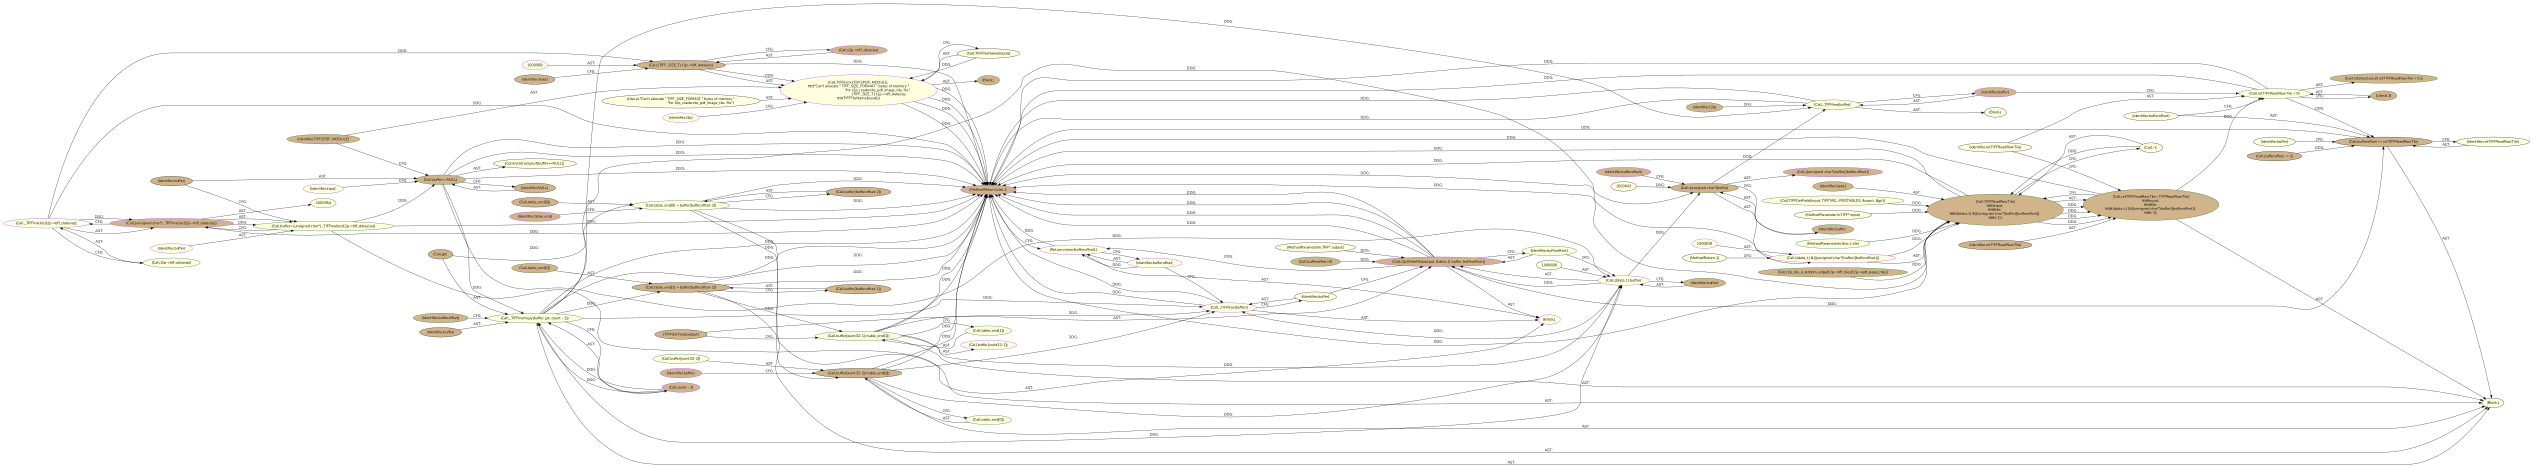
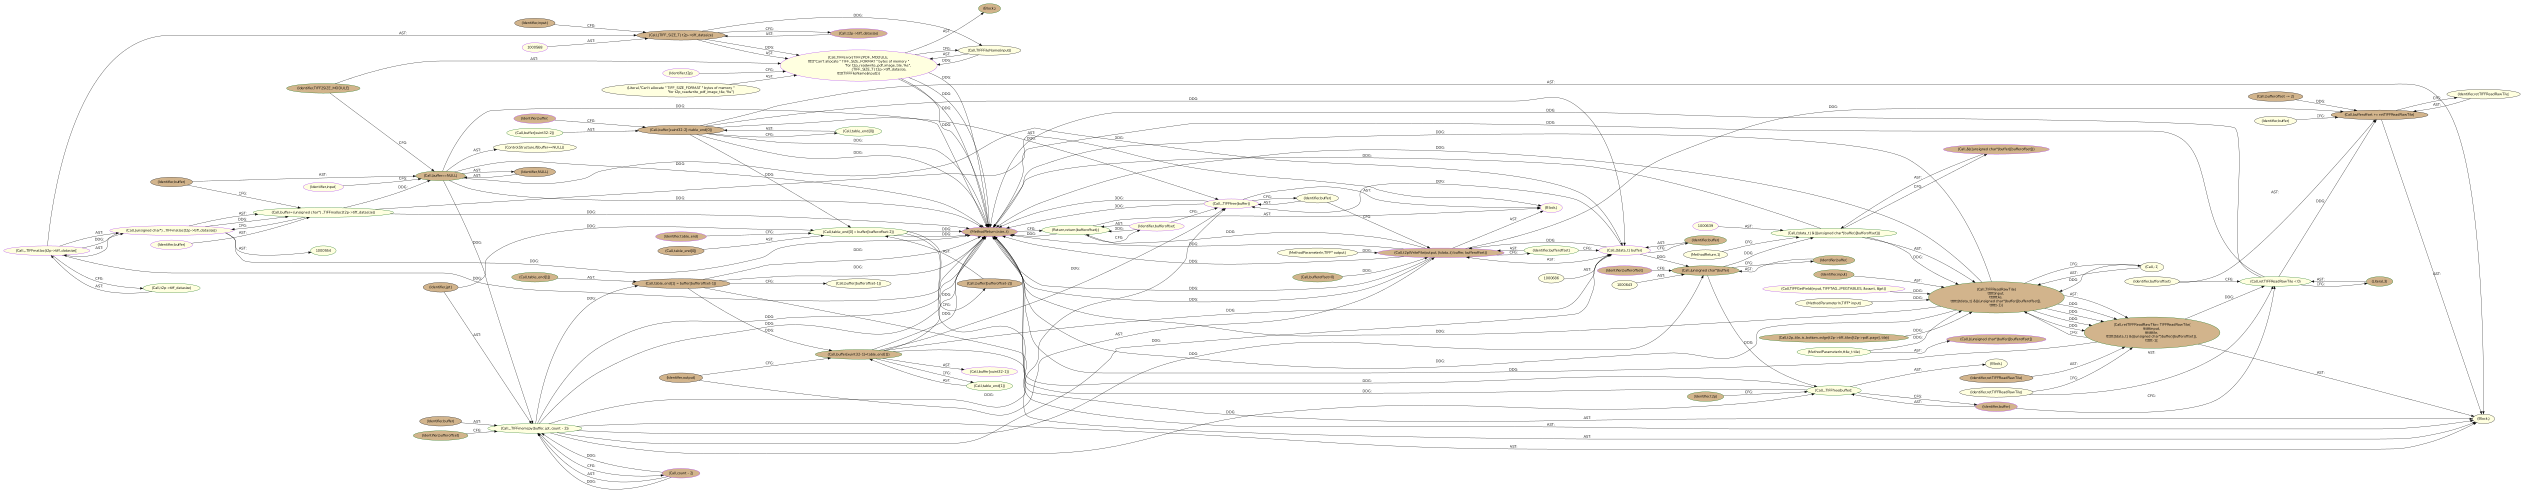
edge "(Call,_TIFFmalloc(t2p->tiff_datasize))" -> "(Call,(TIFF_SIZE_T) t2p->tiff_datasize)": label "DDG: " -> "AST: "
edge "(Call,(TIFF_SIZE_T) t2p->tiff_datasize)" -> "(MethodReturn,tsize_t)": now "(Call,(TIFF_SIZE_T) t2p->tiff_datasize)" -> "(Call,TIFFFileName(input))"
node "(ControlStructure,if( retTIFFReadRawTile < 0 ))": removed
edge "(Call,bufferoffset += retTIFFReadRawTile)" -> "(MethodReturn,tsize_t)": removed, label "DDG:"
node "(Identifier,TIFF2PDF_MODULE)": label "(Identifier,TIFF2PDF_MODULE)" -> "(Identifier,TIFF2SIZE_MODULE)"
node "(Call,&(((unsigned char*)buffer)[bufferoffset]))": added
edge "(Call,(unsigned char*)buffer)" -> "(Call,((unsigned char*)buffer)[bufferoffset])": now "(MethodParameterIn,ttile_t tile)" -> "(Call,((unsigned char*)buffer)[bufferoffset])"
edge "(Call,buffer==NULL)" -> "(Identifier,NULL)": label "CFG: " -> "AST: "
edge "1000643" -> "(Call,(unsigned char*)buffer)": label "DDG: " -> "AST: "
node "(Call,TIFFGetField(input, TIFFTAG_JPEGTABLES, &count, &jpt))": color darkgreen -> purple
edge "(Call,(unsigned char*)buffer)" -> "(Call,(tdata_t) &(((unsigned char*)buffer)[bufferoffset]))": label "AST: " -> "DDG: "
edge "(Call,(unsigned char*) _TIFFmalloc(t2p->tiff_datasize))" -> "(Call,_TIFFmalloc(t2p->tiff_datasize))": label "CFG: " -> "AST: "
node "(Call,(unsigned char*) _TIFFmalloc(t2p->tiff_datasize))": fillcolor tan -> lightyellow
node "(Return,return(bufferoffset);)": color purple -> darkgreen
edge "(Call,table_end[0] = buffer[bufferoffset-2])" -> "(Call,buffer[xuint32-2]=table_end[0])": reversed
node "(Can,jpt)": label "(Can,jpt)" -> "(Identifier,jpt)"
node "(Call,(tdata_t) &(((unsigned char*)buffer)[bufferoffset]))": color purple -> darkgreen
edge "(Call,buffer[bufferoffset-1])" -> "(Call,table_end[1] = buffer[bufferoffset-1])": removed, label "AST:"
node "(Call,buffer[bufferoffset-1])": fillcolor tan -> lightyellow
node "(TIFFGetField,output)": label "(TIFFGetField,output)" -> "(Identifier,output)"
node "(Call,buffer[xuint32-1]=table_end[1])": fillcolor lightyellow -> tan
